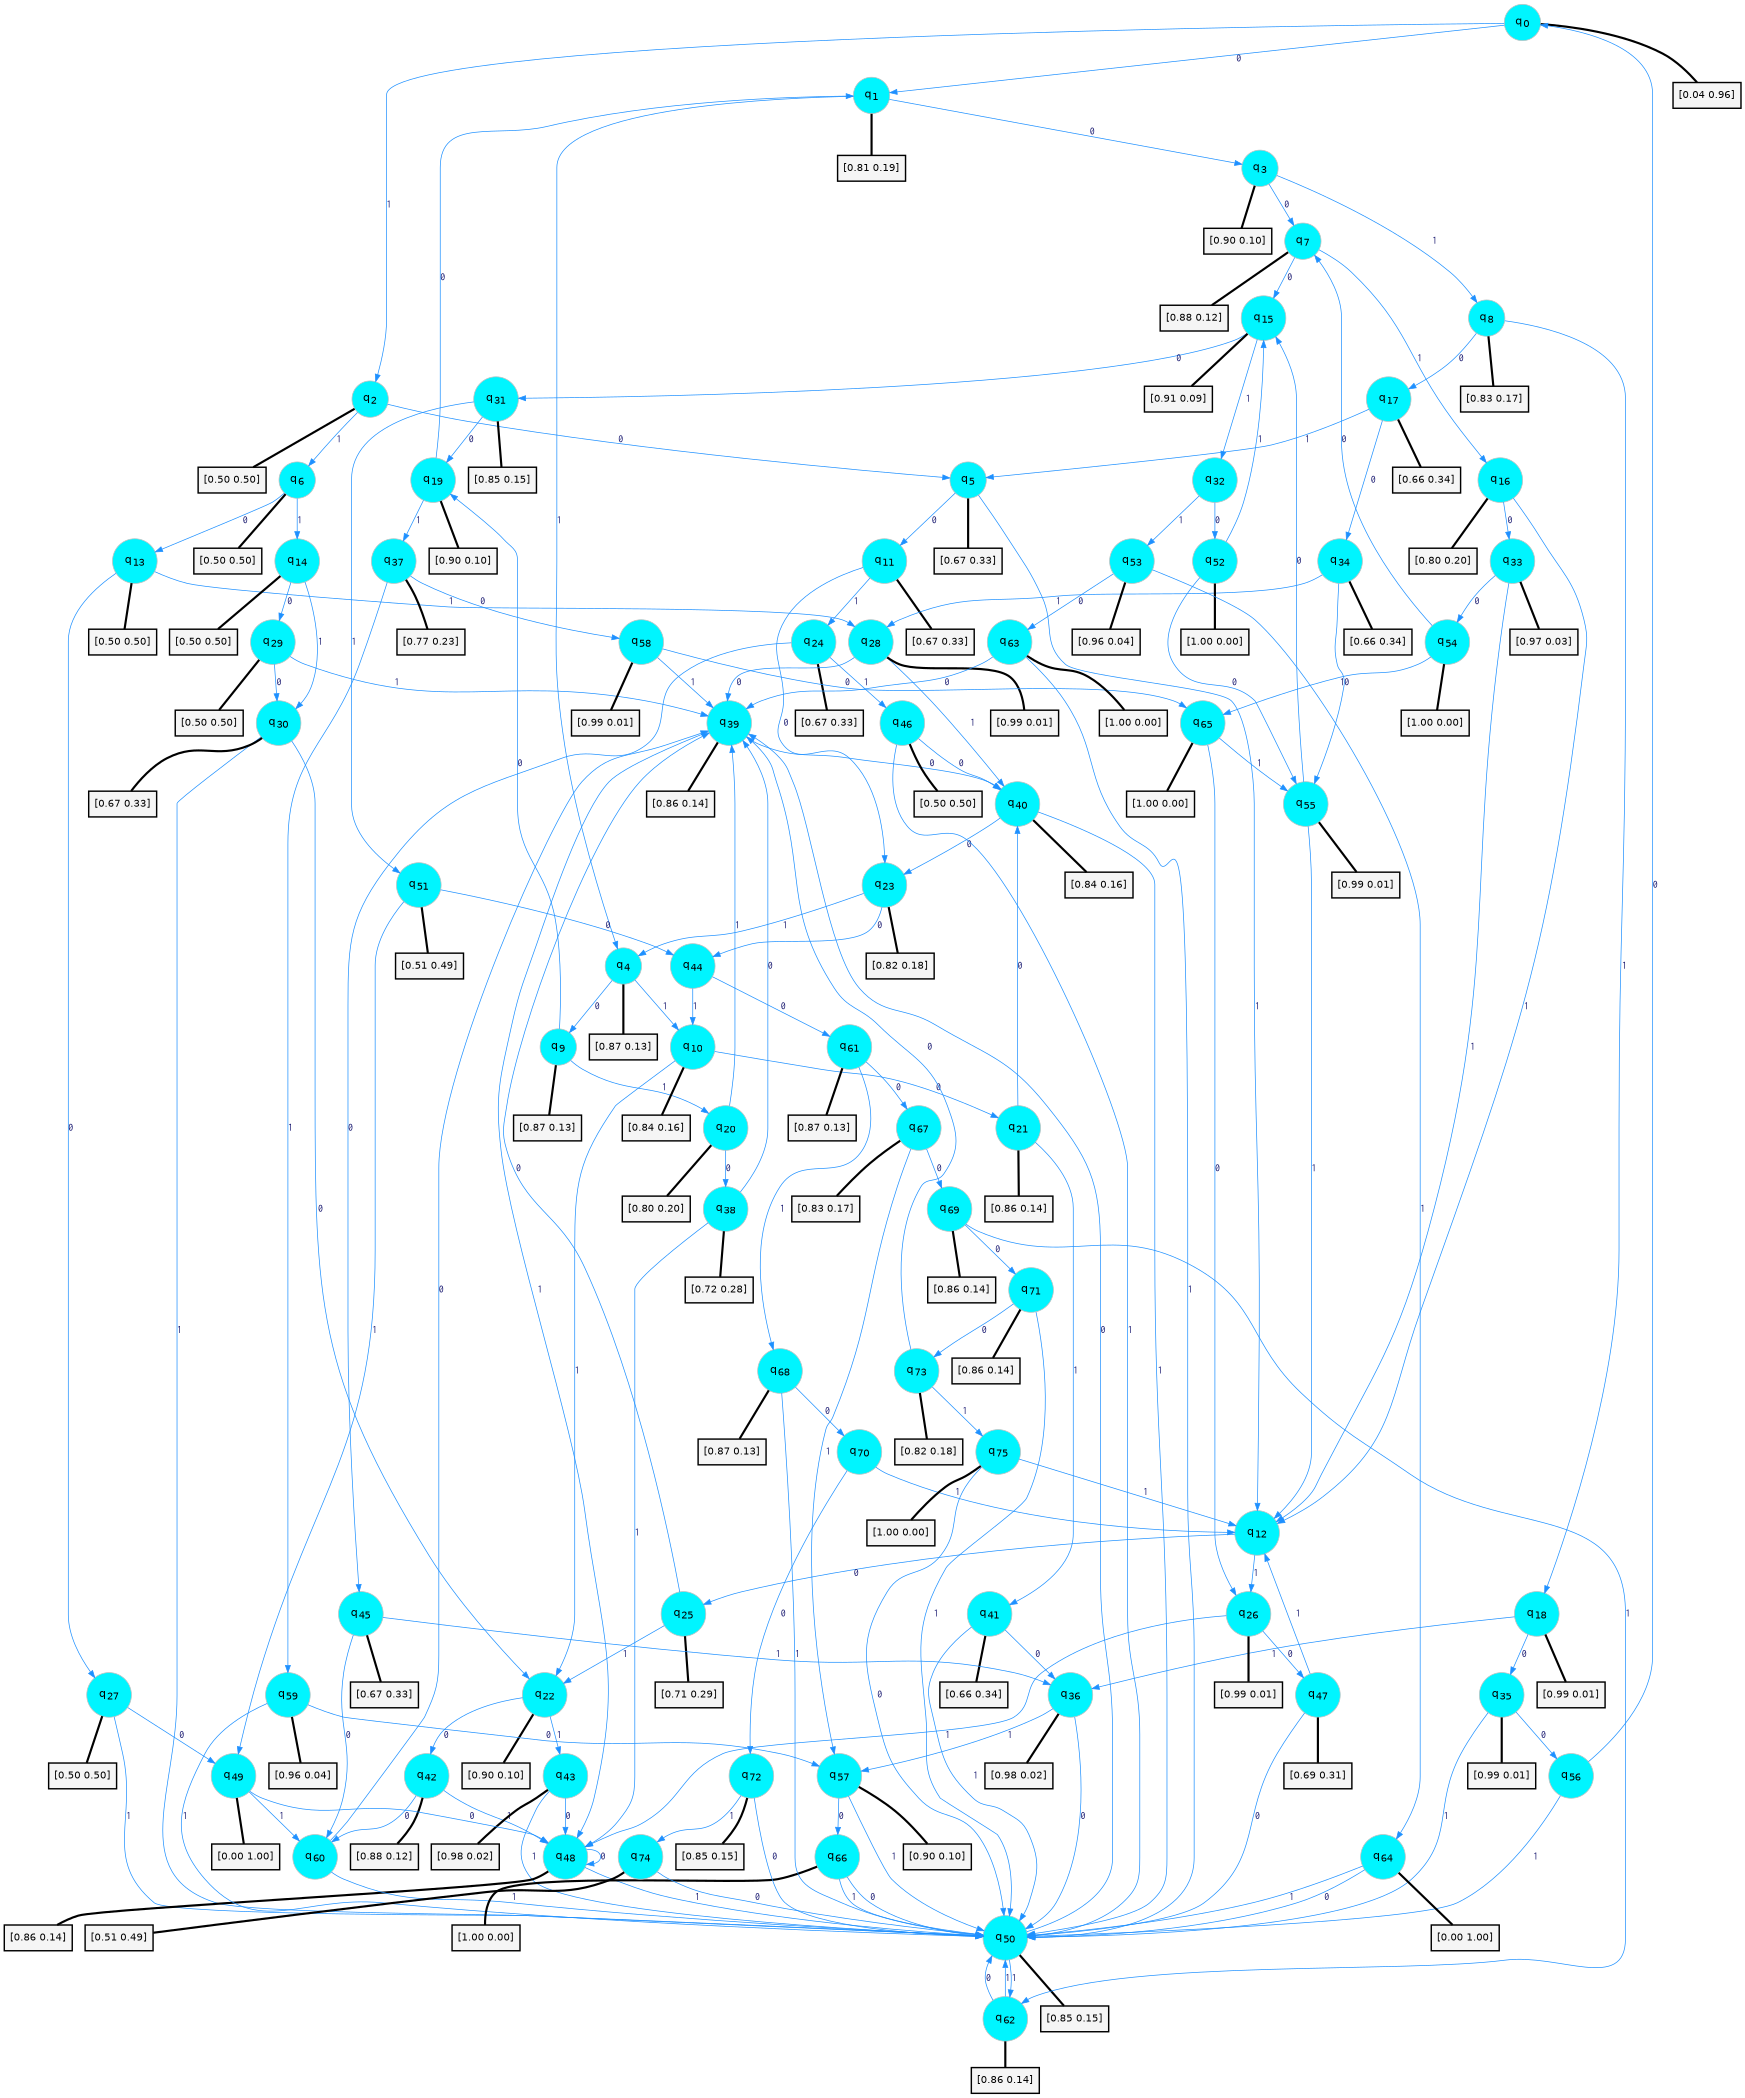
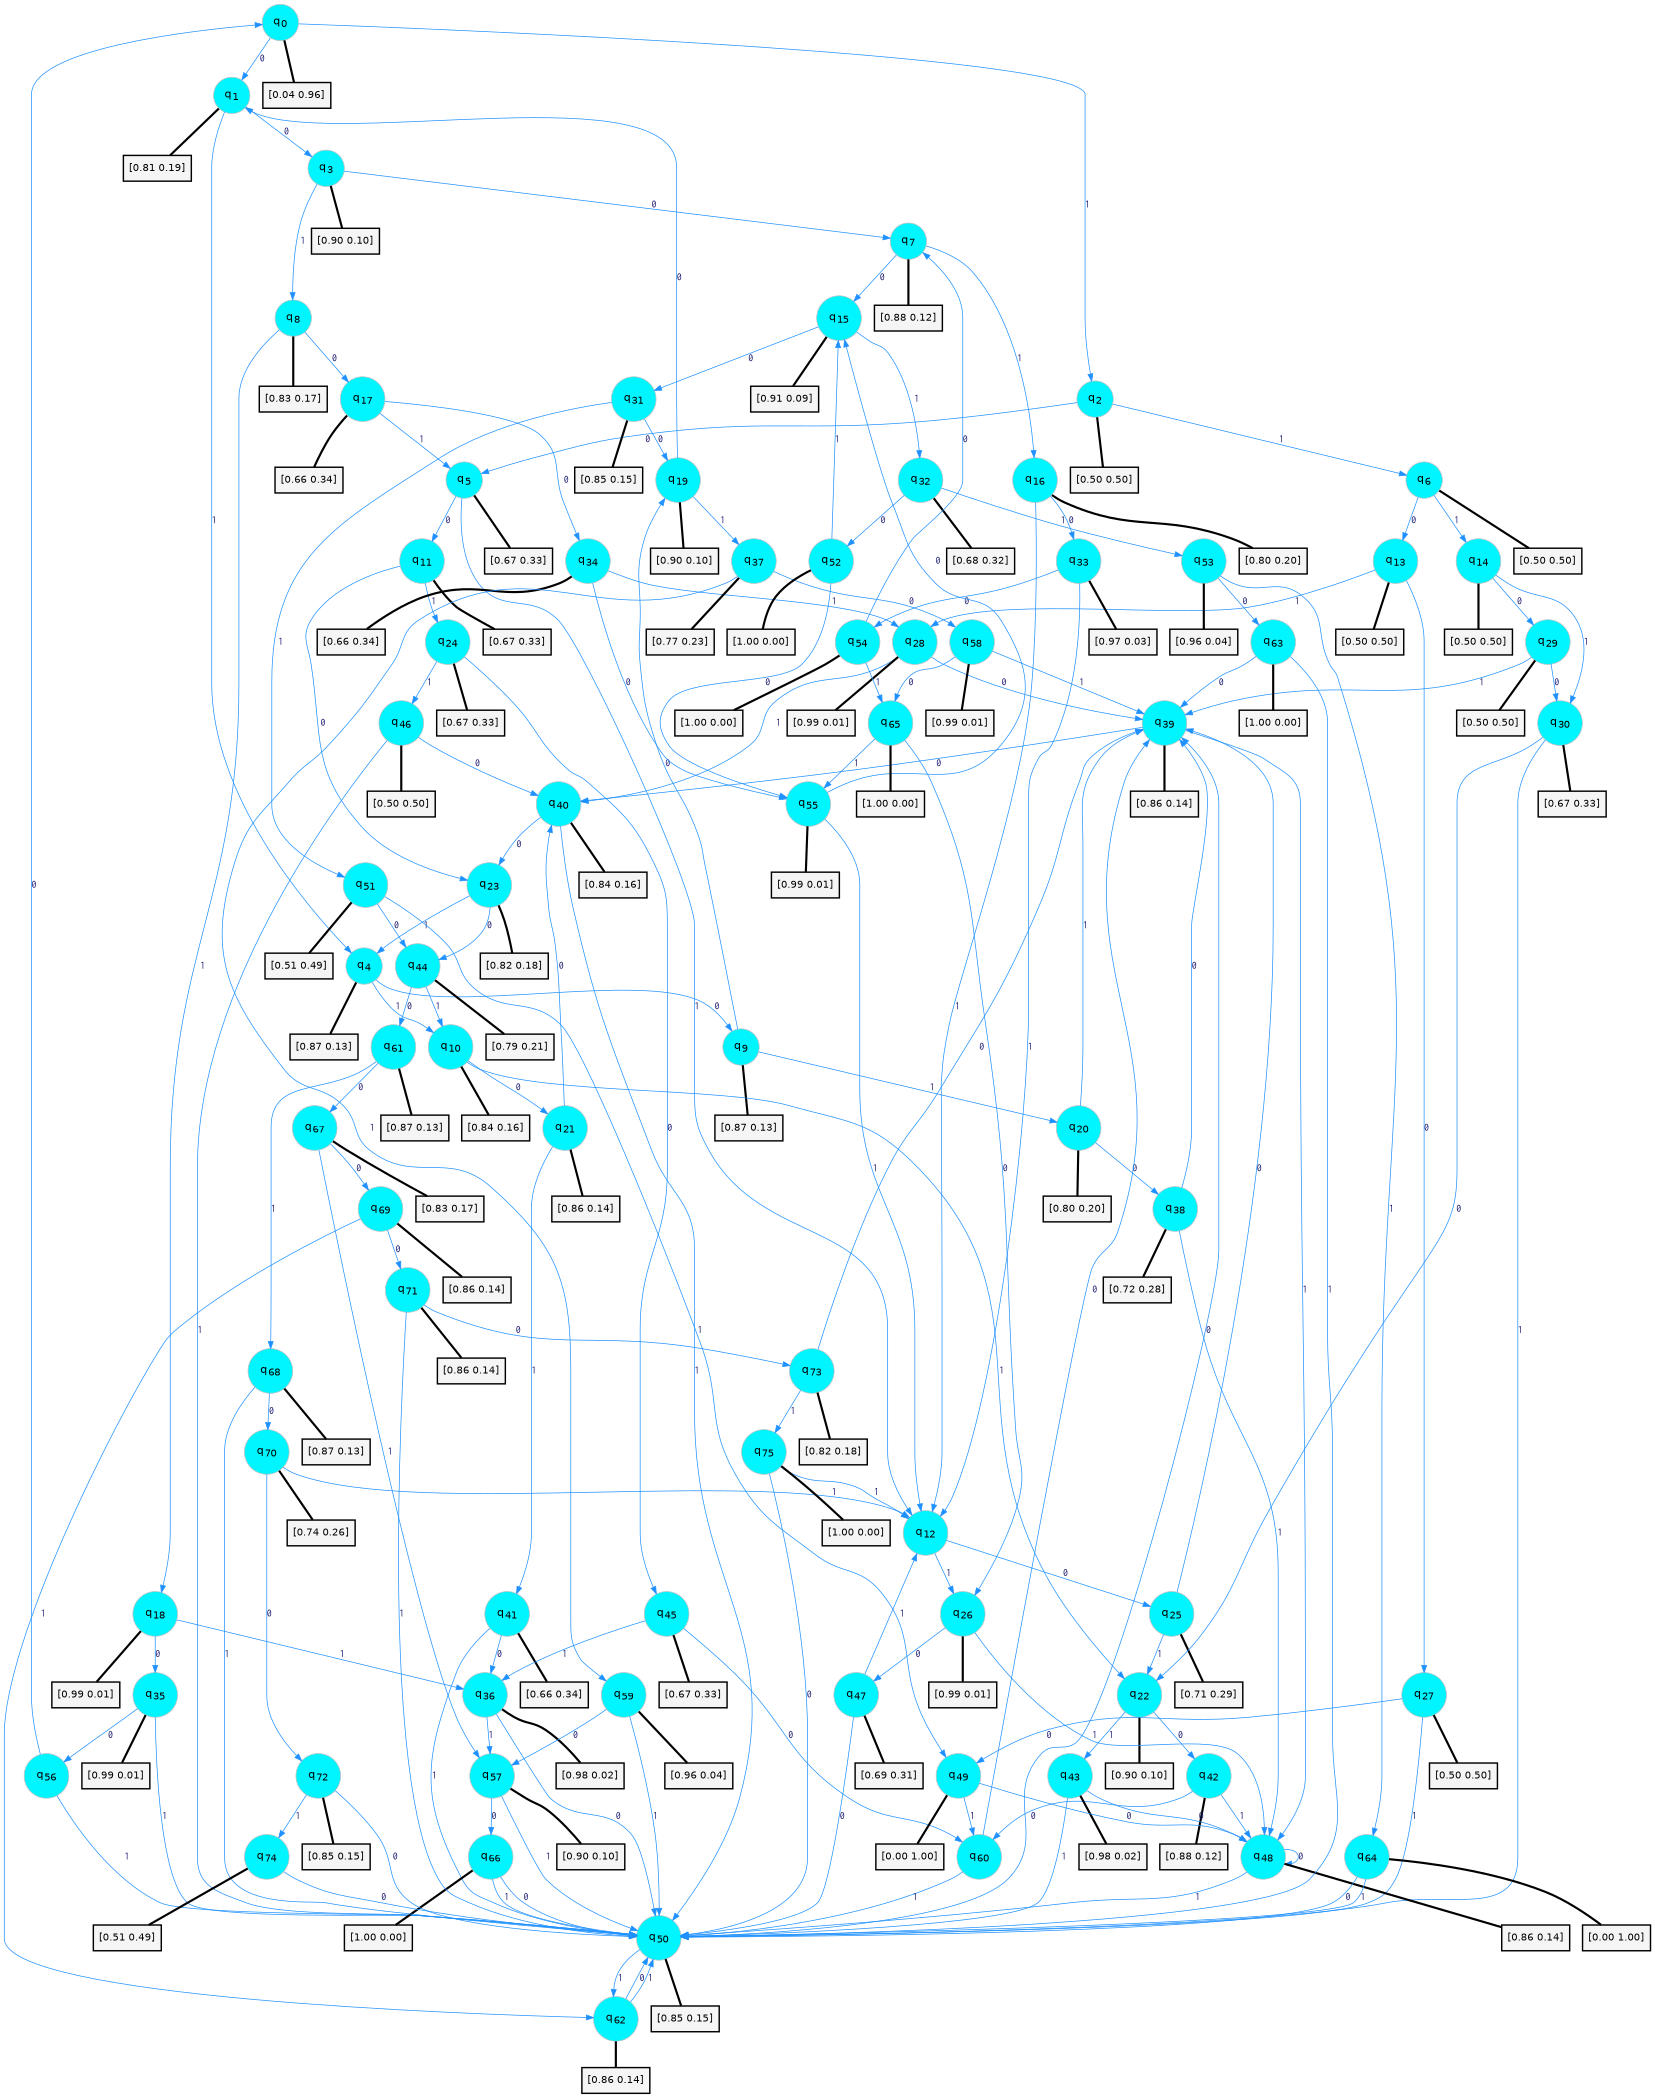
node "[0.68 0.32]": added
node "[0.79 0.21]": added
node "[0.74 0.26]": added
